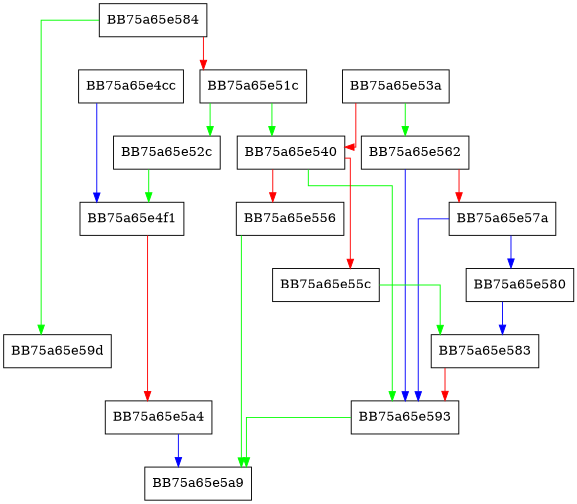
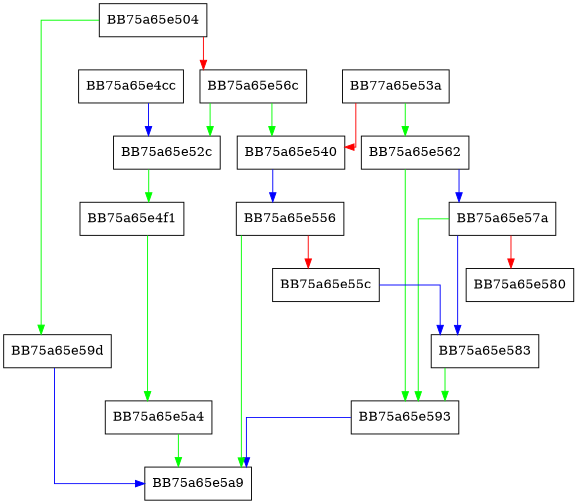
node "BB75a65e584": label "BB75a65e584" -> "BB75a65e504"
node "BB75a65e51c": label "BB75a65e51c" -> "BB75a65e56c"
node "BB75a65e53a": label "BB75a65e53a" -> "BB77a65e53a"
edge "BB75a65e4cc" -> "BB75a65e4f1": now "BB75a65e4cc" -> "BB75a65e52c"
edge "BB75a65e540" -> "BB75a65e556": color red -> blue
edge "BB75a65e562" -> "BB75a65e57a": color red -> blue
edge "BB75a65e540" -> "BB75a65e55c": now "BB75a65e556" -> "BB75a65e55c"
edge "BB75a65e540" -> "BB75a65e593": removed
edge "BB75a65e57a" -> "BB75a65e580": color blue -> red
edge "BB75a65e562" -> "BB75a65e593": color blue -> green
edge "BB75a65e55c" -> "BB75a65e583": color green -> blue
edge "BB75a65e57a" -> "BB75a65e593": color blue -> green
edge "BB75a65e4f1" -> "BB75a65e5a4": color red -> green
edge "BB75a65e580" -> "BB75a65e583": now "BB75a65e57a" -> "BB75a65e583"
edge "BB75a65e583" -> "BB75a65e593": color red -> green
edge "BB75a65e593" -> "BB75a65e5a9": color green -> blue
edge "BB75a65e5a4" -> "BB75a65e5a9": color blue -> green
edge "BB75a65e59d" -> "BB75a65e5a9": added
